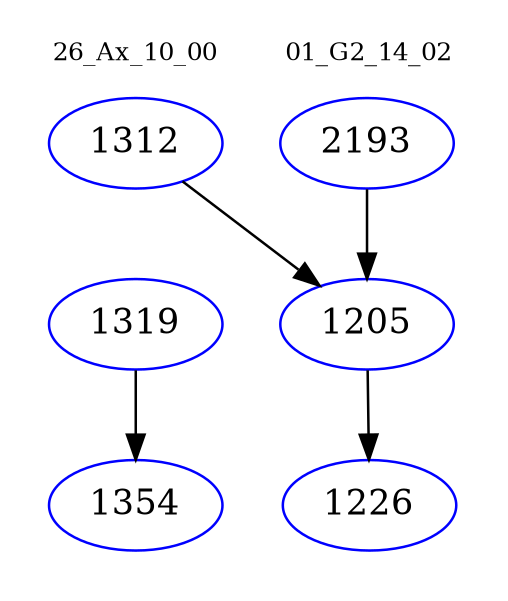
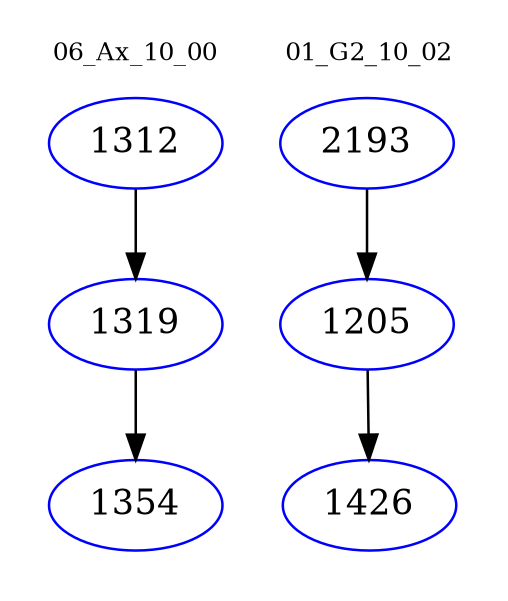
cluster "26_Ax_10_00": label "26_Ax_10_00" -> "06_Ax_10_00"
cluster "01_G2_14_02": label "01_G2_14_02" -> "01_G2_10_02"
edge "1312" -> "1205": now "1312" -> "1319"
node "1226": label "1226" -> "1426"
